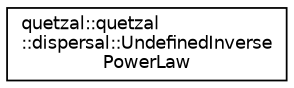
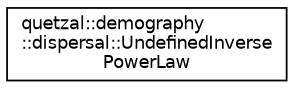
node "quetzal::quetzal ::dispersal::UndefinedInverse PowerLaw": label "quetzal::quetzal ::dispersal::UndefinedInverse PowerLaw" -> "quetzal::demography ::dispersal::UndefinedInverse PowerLaw"
